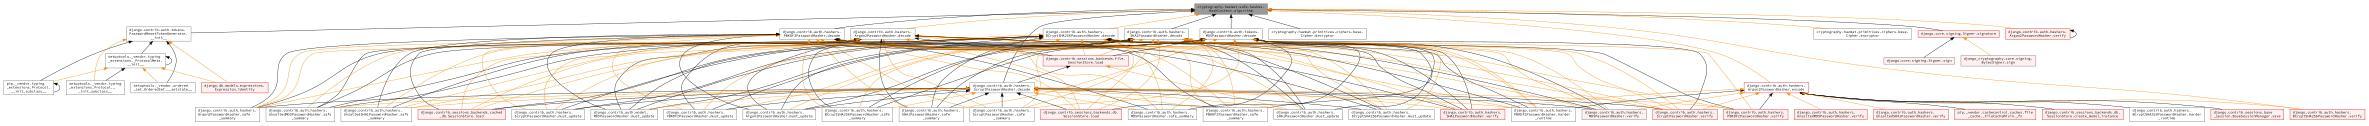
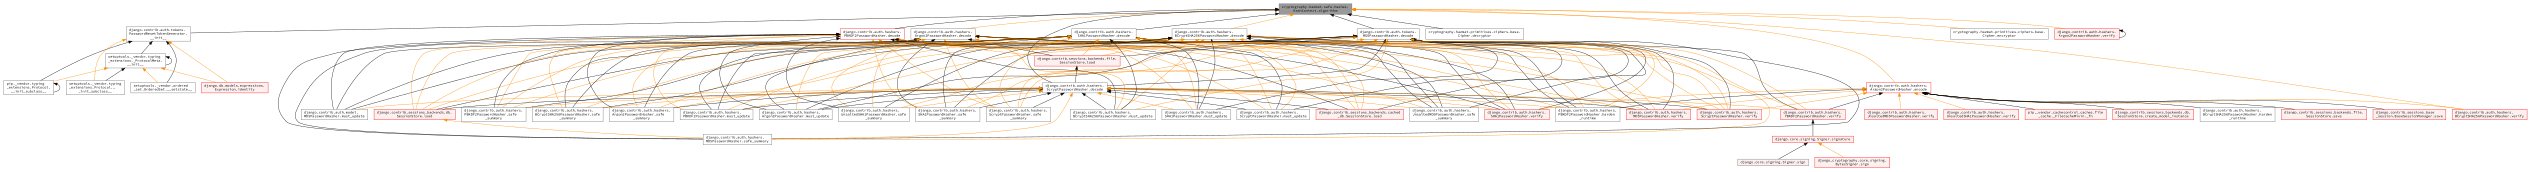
edge "django.core.signing.Signer.signature" -> "cryptography.hazmat.safe.hashes. HashContext.algorithm": now "django.core.signing.Signer.signature" -> "django.contrib.auth.hashers. PBKDF2PasswordHasher.verify"
node "django.contrib.auth.hashers. PBKDF2PasswordHasher.decode": color grey40 -> red
edge "django.contrib.auth.model. MD5PasswordHasher.must_update" -> "django.contrib.auth.tokens. MD5PasswordHasher.decode": now "django.contrib.auth.hashers. ScryptPasswordHasher.decode" -> "django.contrib.auth.tokens. MD5PasswordHasher.decode"
node "django_cryptography.core.signing. BytesSigner.sign": color grey40 -> red
edge "django.contrib.auth.hashers. MD5PasswordHasher.safe_summary" -> "django.contrib.auth.hashers. Argon2PasswordHasher.decode": color darkorange -> black
edge "django.contrib.auth.hashers. MD5PasswordHasher.safe_summary" -> "django.contrib.auth.hashers. SHA1PasswordHasher.decode": now "django.contrib.auth.hashers. MD5PasswordHasher.safe_summary" -> "django.contrib.sessions.backends.db. SessionStore.load"
edge "django.contrib.auth.hashers. SHA1PasswordHasher.must_update" -> "django.contrib.sessions.backends.file. SessionStore.load": now "django.contrib.auth.hashers. SHA1PasswordHasher.must_update" -> "django.contrib.auth.hashers. PBKDF2PasswordHasher.decode"
node "django.contrib.auth.hashers. MD5PasswordHasher.verify": color grey40 -> red
node "django.contrib.sessions.backends.file. SessionStore.save": added
